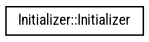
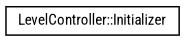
node "Initializer::Initializer": label "Initializer::Initializer" -> "LevelController::Initializer"
